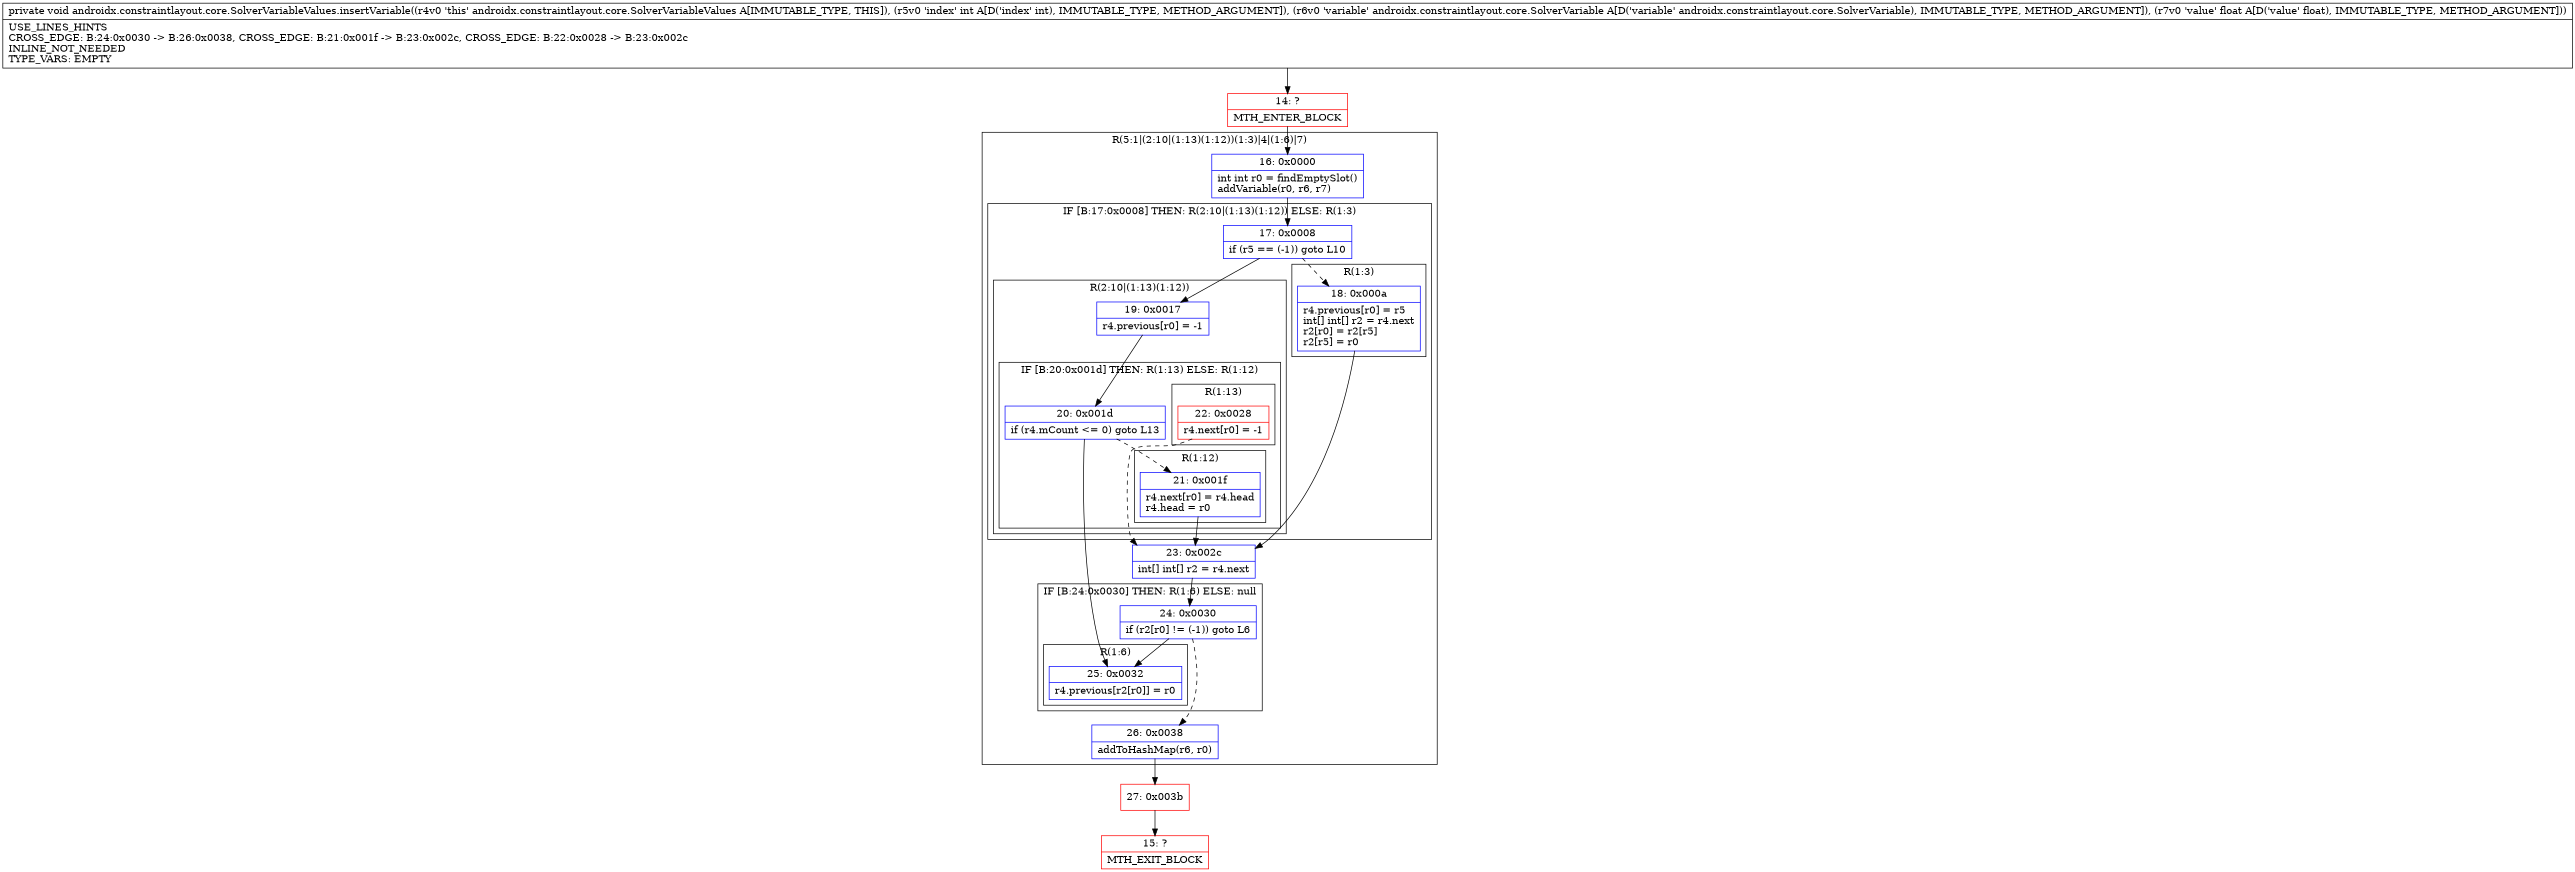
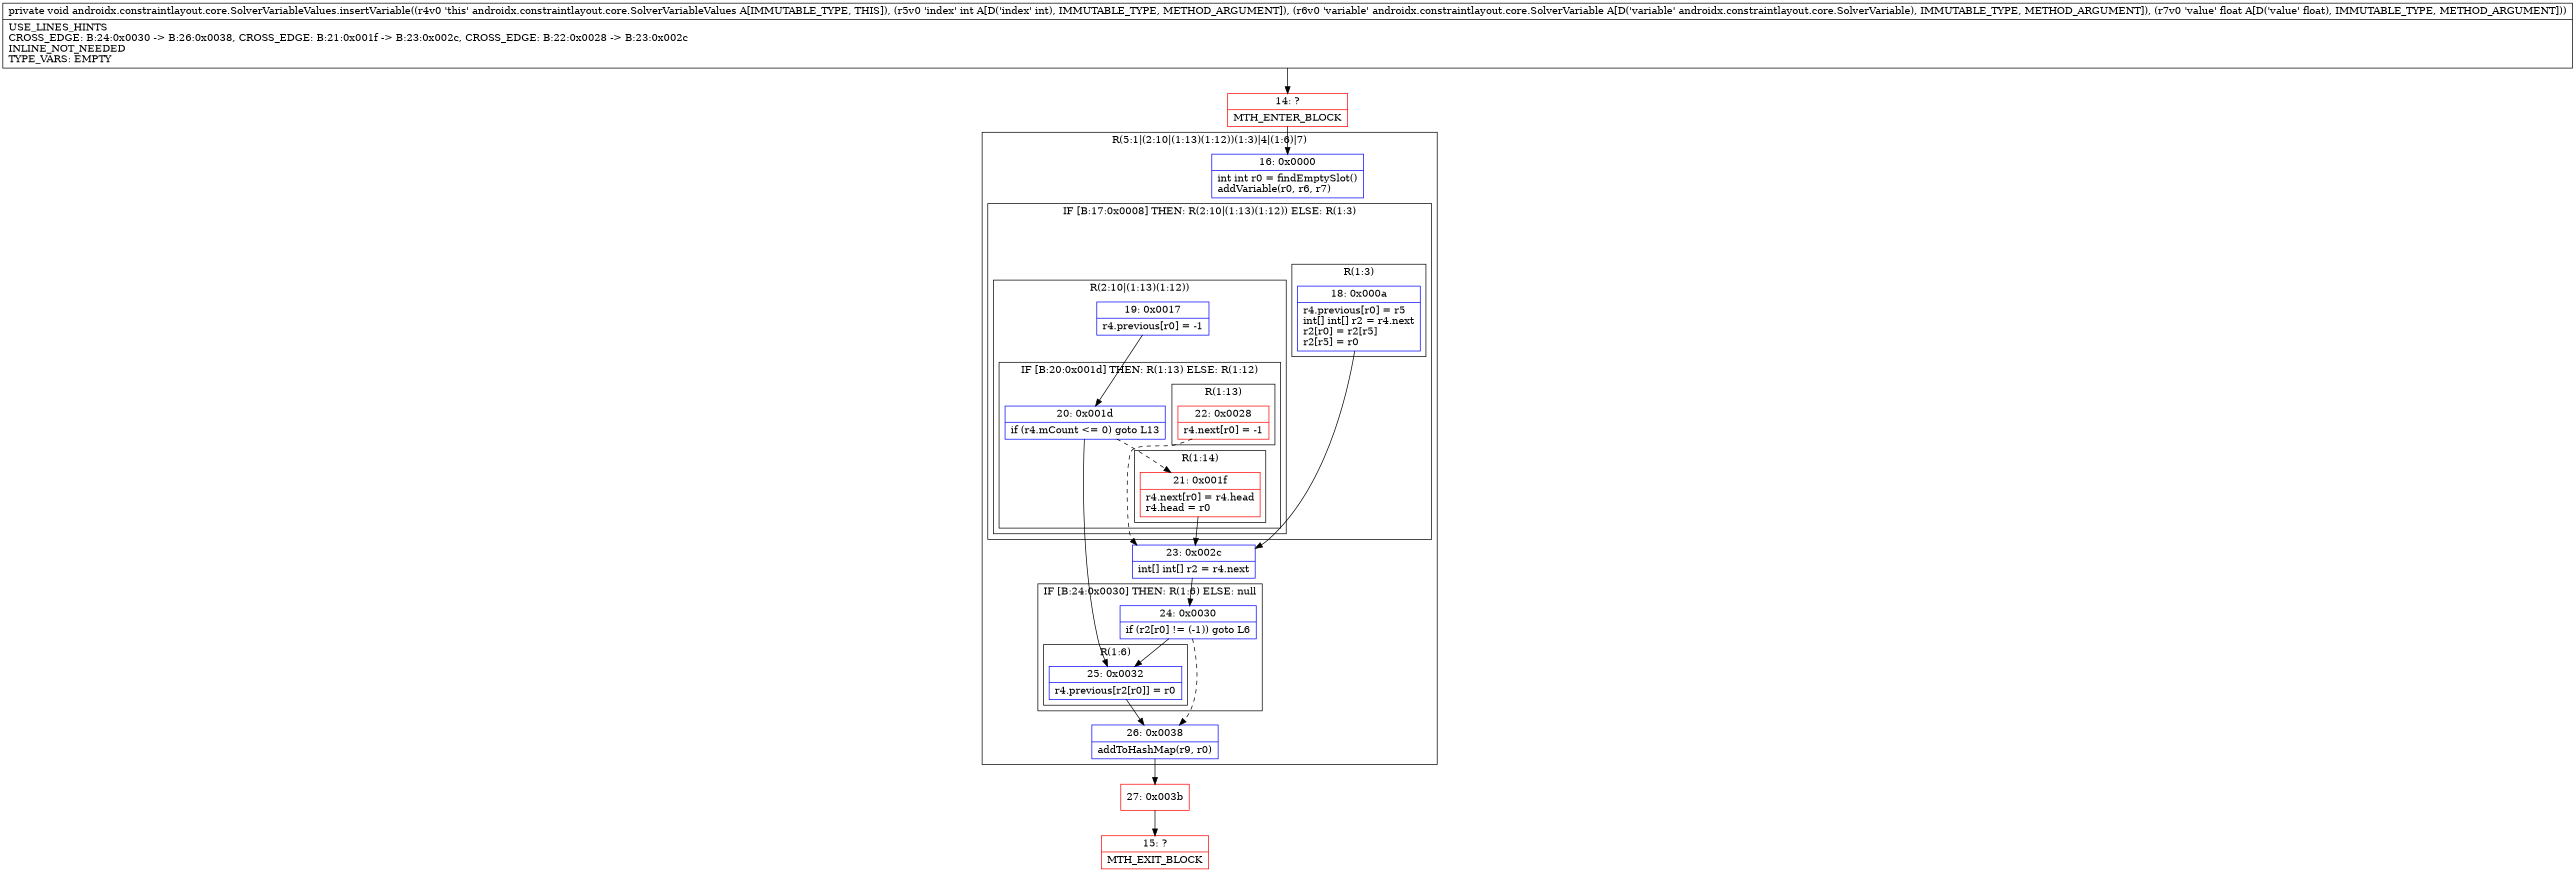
node "17: 0x0008": removed
cluster "R(1:12)": label "R(1:12)" -> "R(1:14)"
node "21: 0x001f": color blue -> red
edge "25: 0x0032" -> "26: 0x0038": added
node "26: 0x0038": text "addToHashMap(r6, r0)" -> "addToHashMap(r9, r0)"
